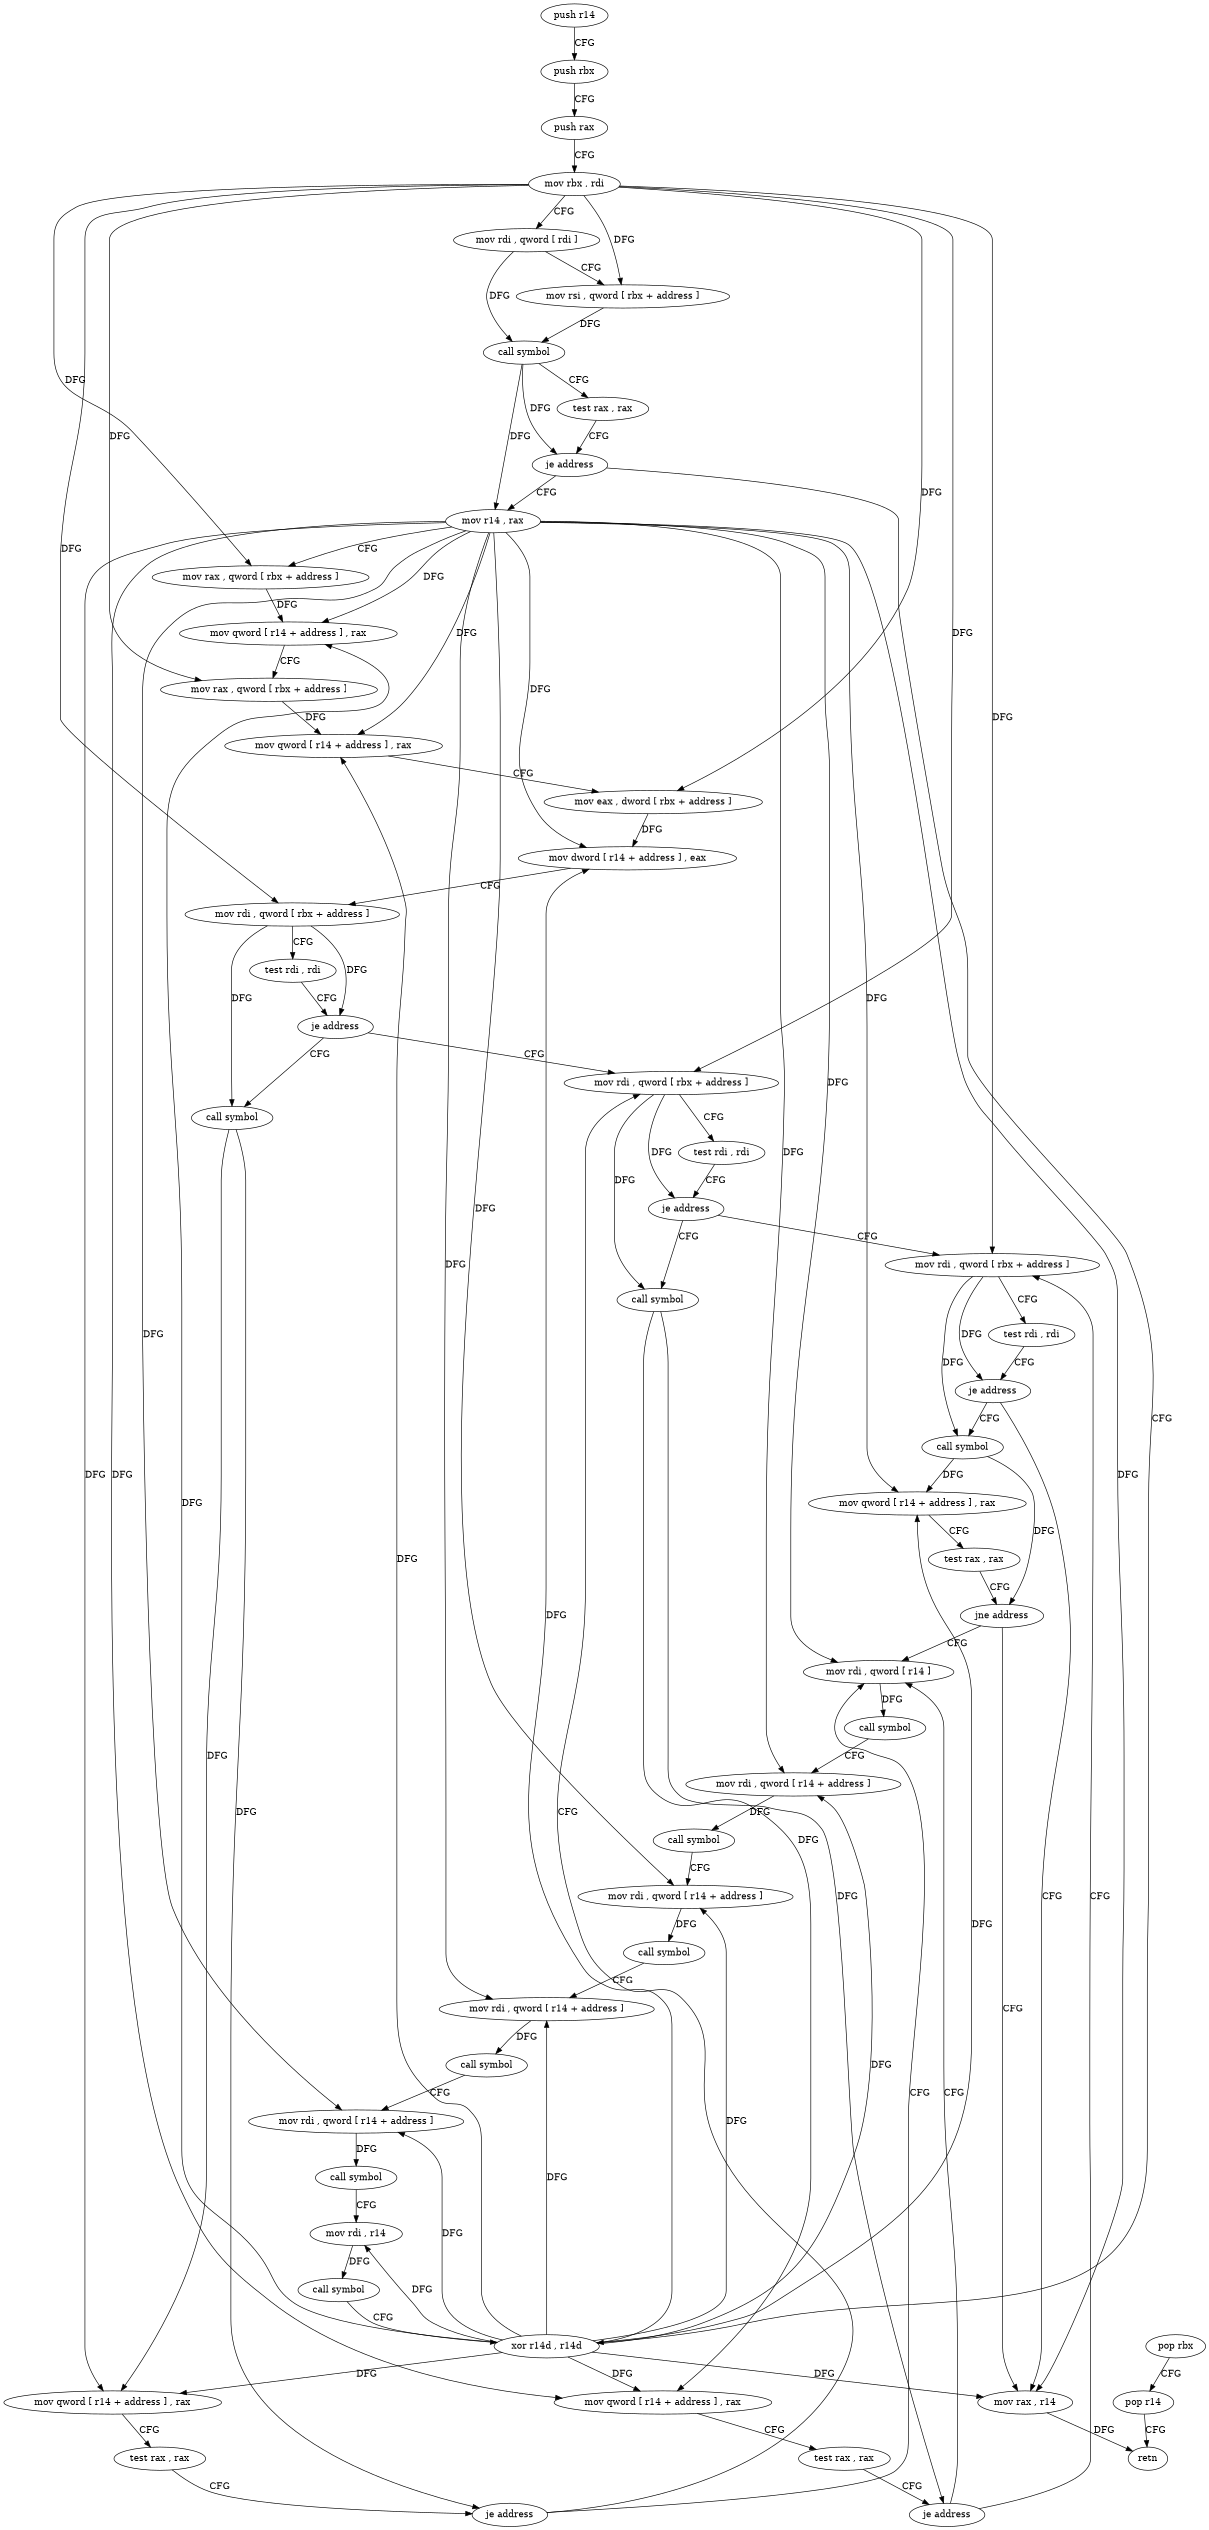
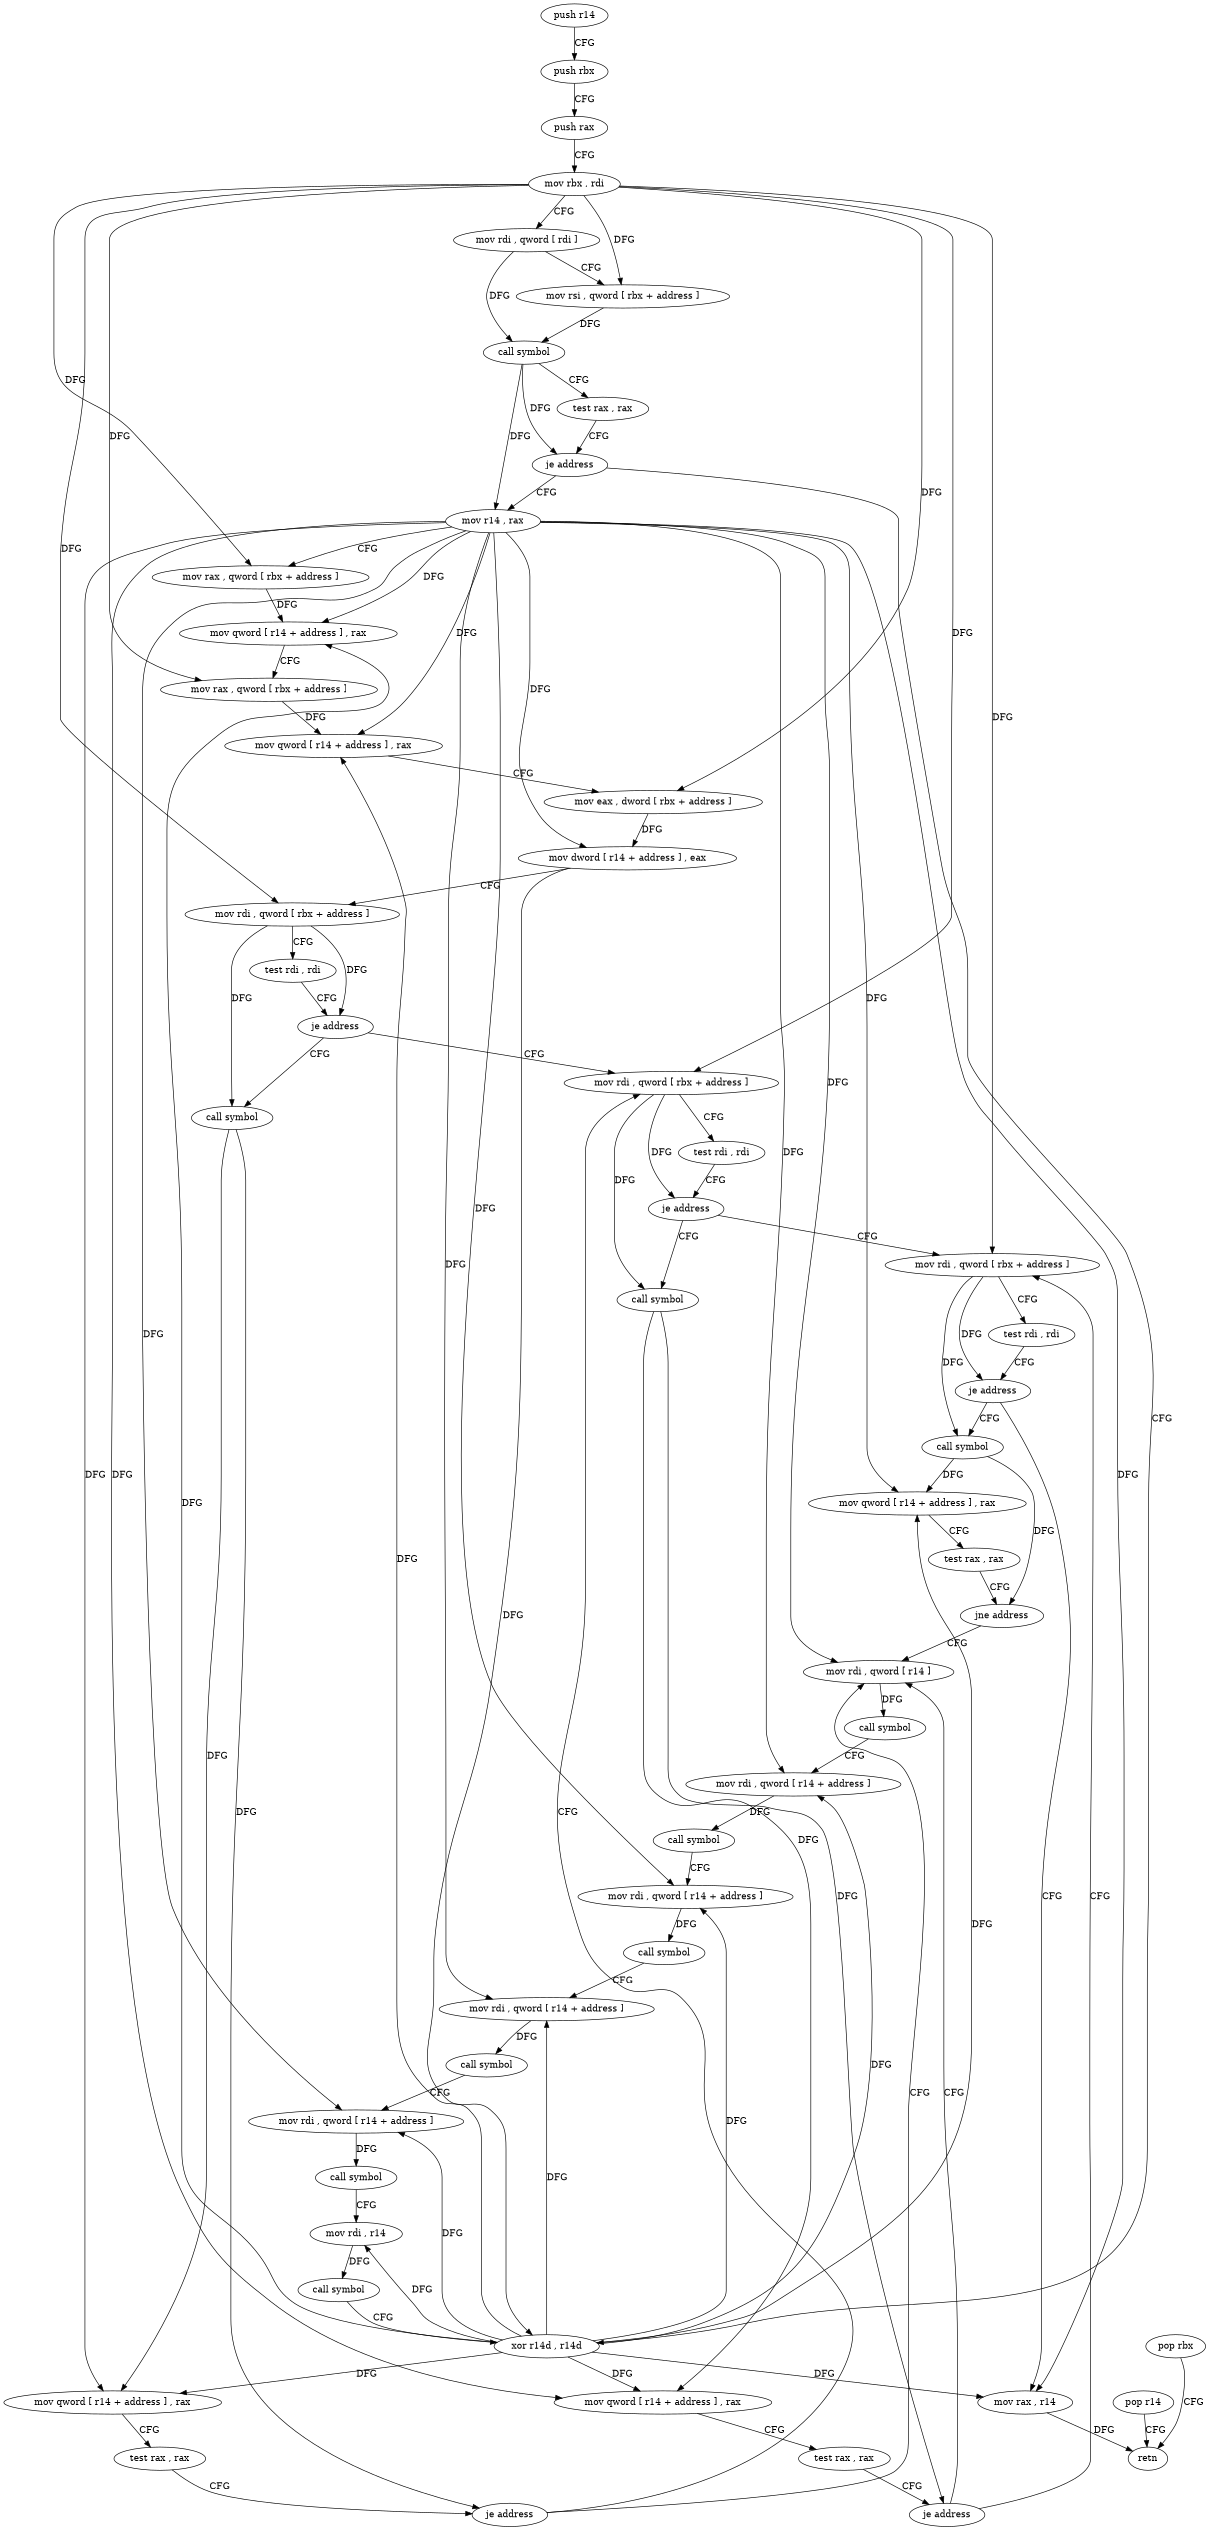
edge "xor r14d , r14d" -> "mov dword [ r14 + address ] , eax": reversed
edge "jne address" -> "mov rax , r14": removed, label "CFG"
edge "pop rbx" -> "pop r14": now "pop rbx" -> "retn"
